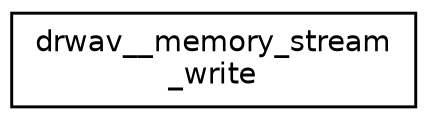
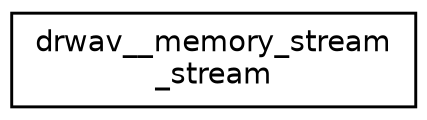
node "drwav__memory_stream _write": label "drwav__memory_stream _write" -> "drwav__memory_stream _stream"
